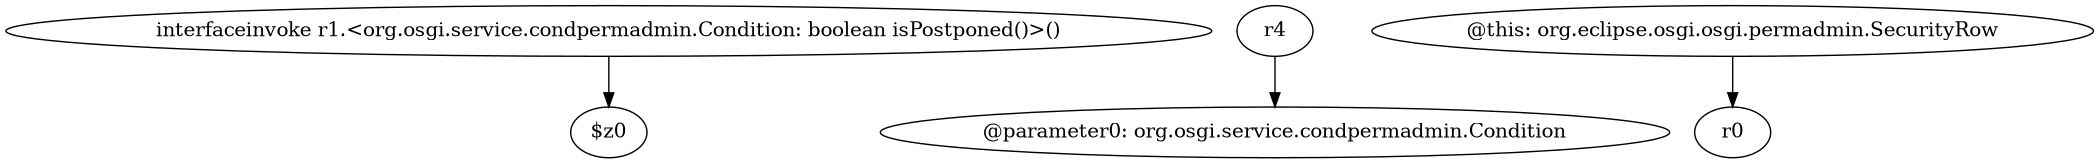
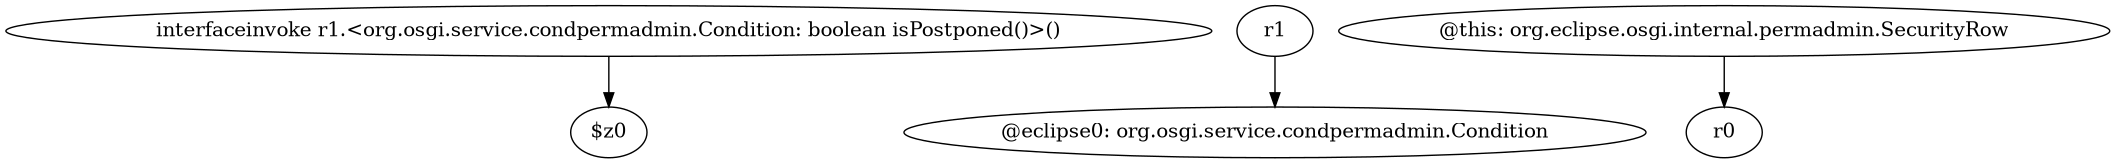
node "r4": label "r4" -> "r1"
node "@this: org.eclipse.osgi.osgi.permadmin.SecurityRow": label "@this: org.eclipse.osgi.osgi.permadmin.SecurityRow" -> "@this: org.eclipse.osgi.internal.permadmin.SecurityRow"
node "@parameter0: org.osgi.service.condpermadmin.Condition": label "@parameter0: org.osgi.service.condpermadmin.Condition" -> "@eclipse0: org.osgi.service.condpermadmin.Condition"
